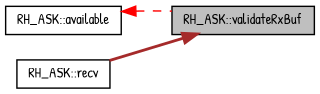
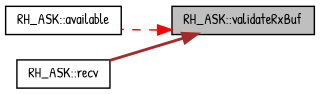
edge "RH_ASK::validateRxBuf" -> "RH_ASK::available": reversed
